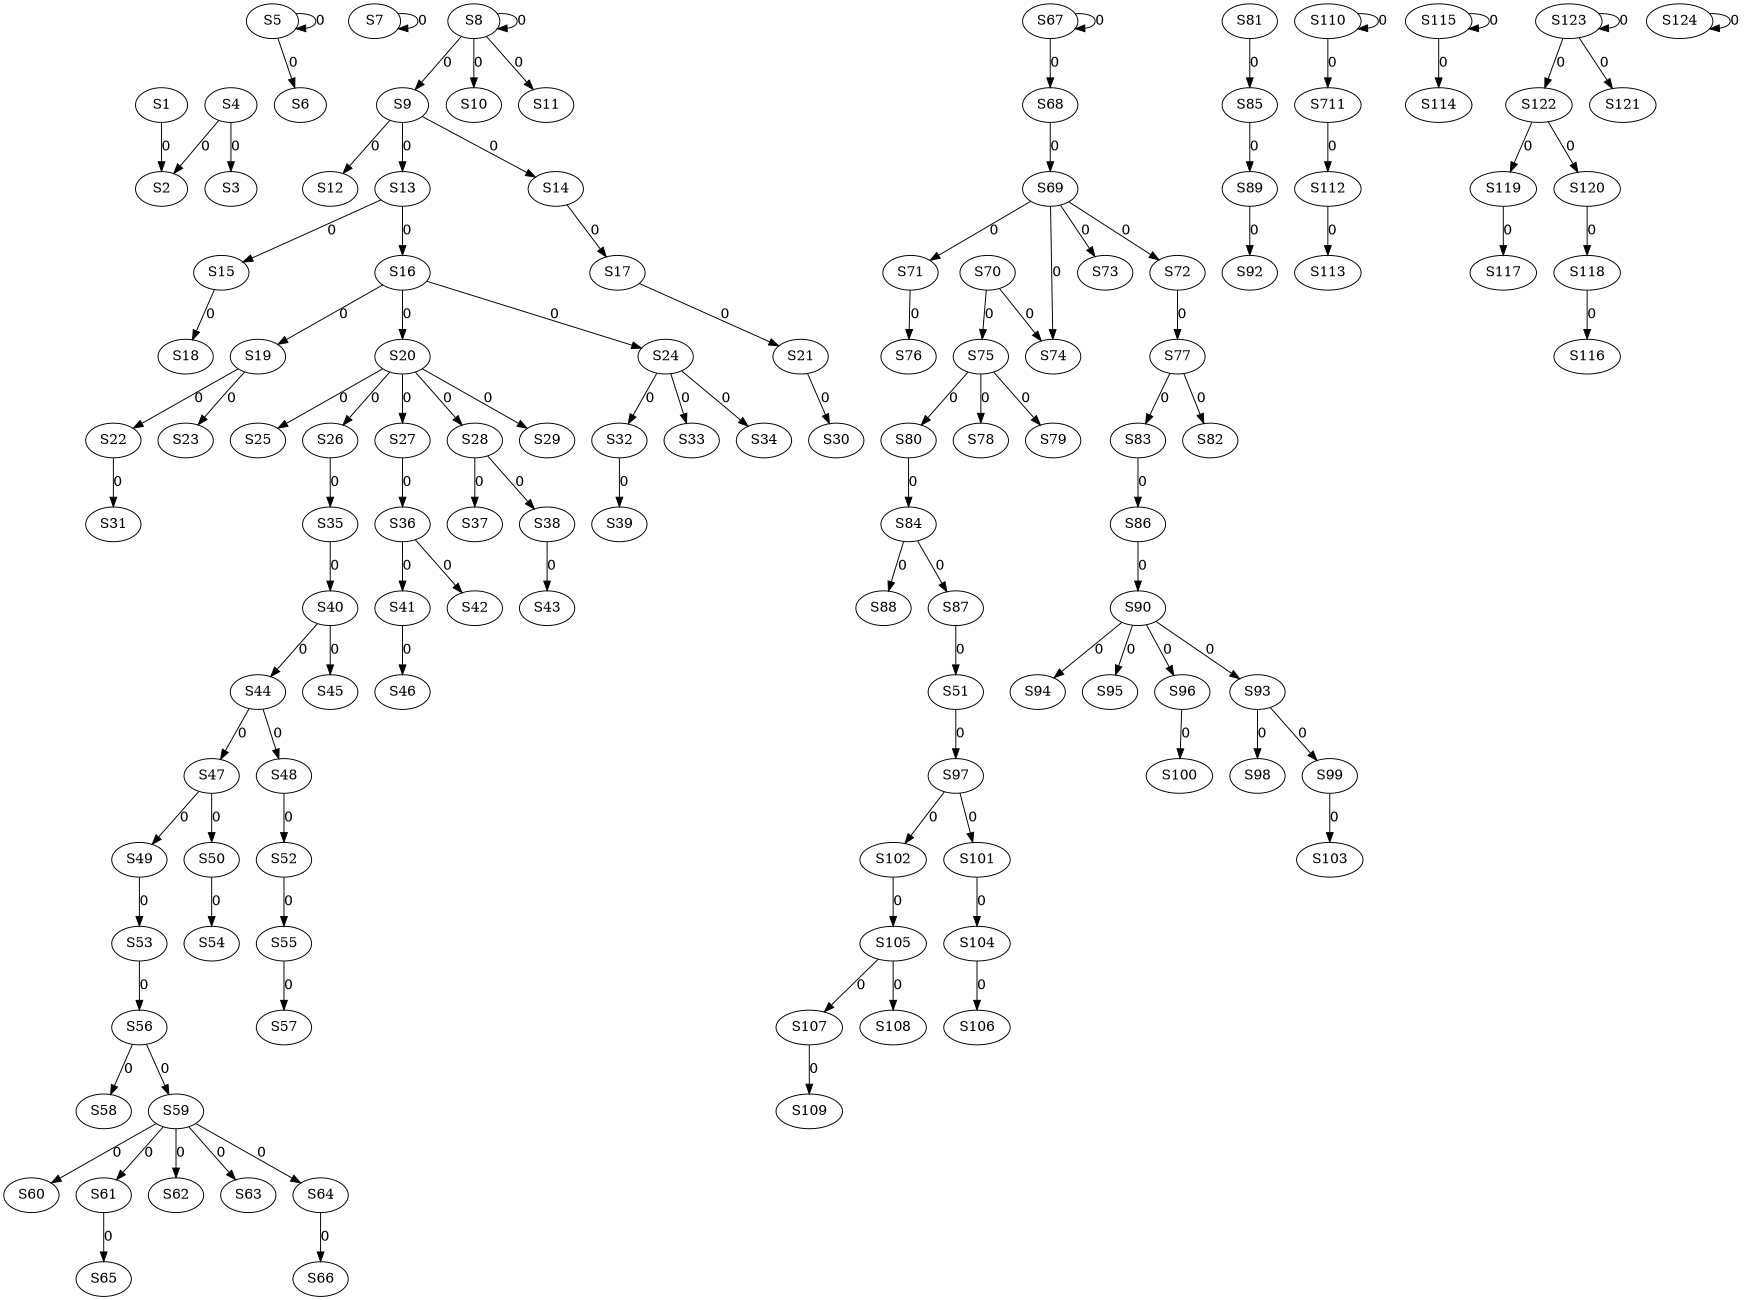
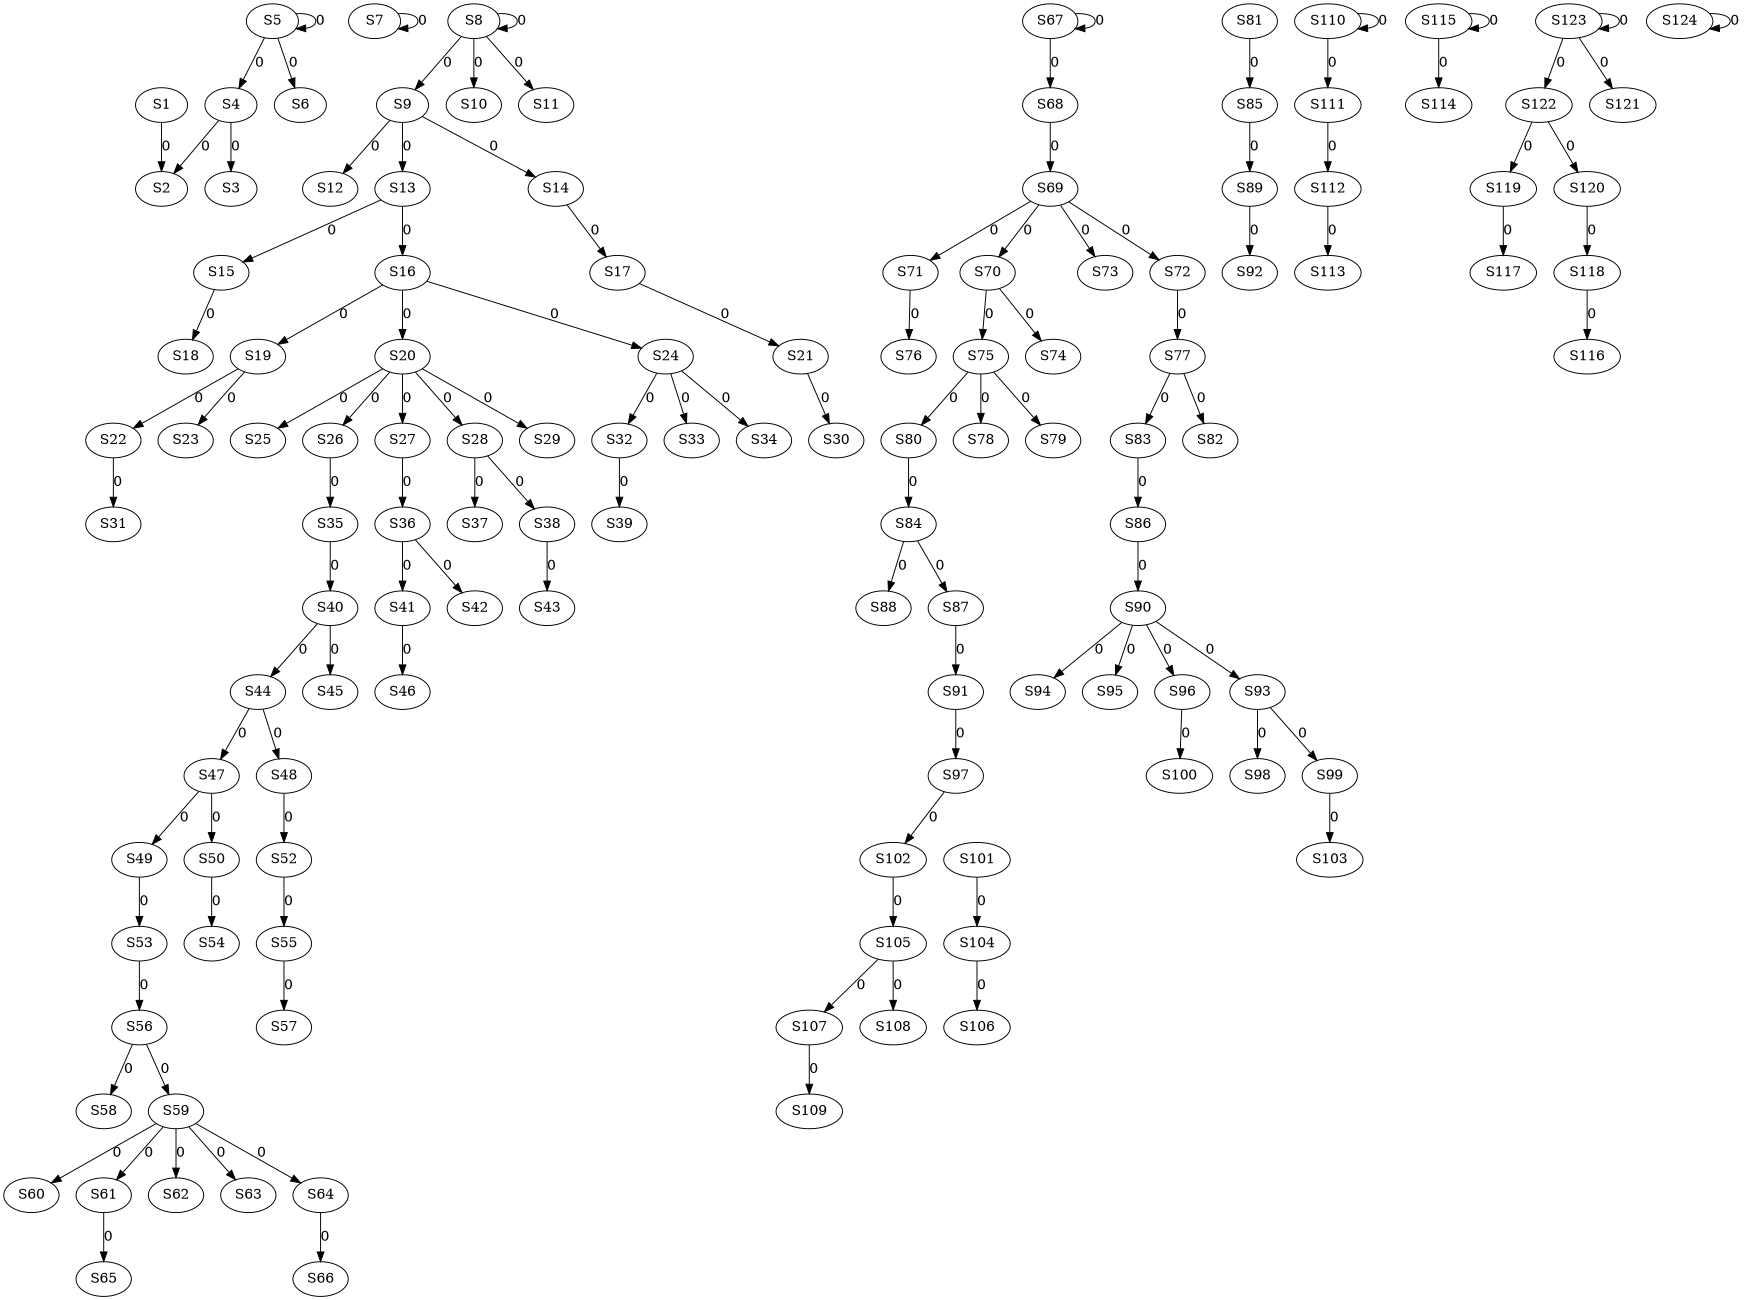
edge "S5" -> "S4": added, label "0"
node "S711": label "S711" -> "S111"
edge "S69" -> "S74": now "S69" -> "S70"
node "S51": label "S51" -> "S91"
edge "S97" -> "S101": removed, label "0"
